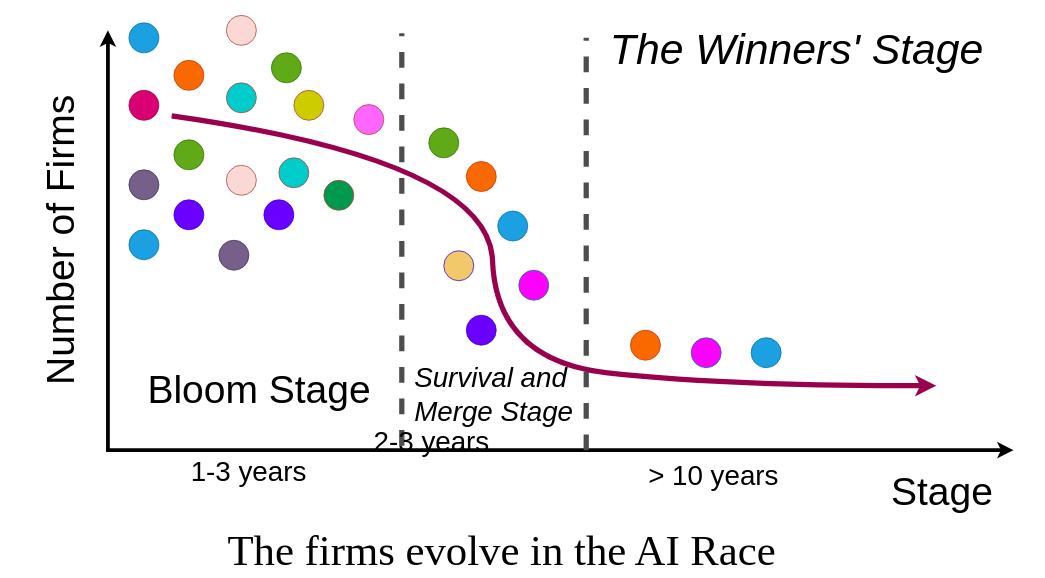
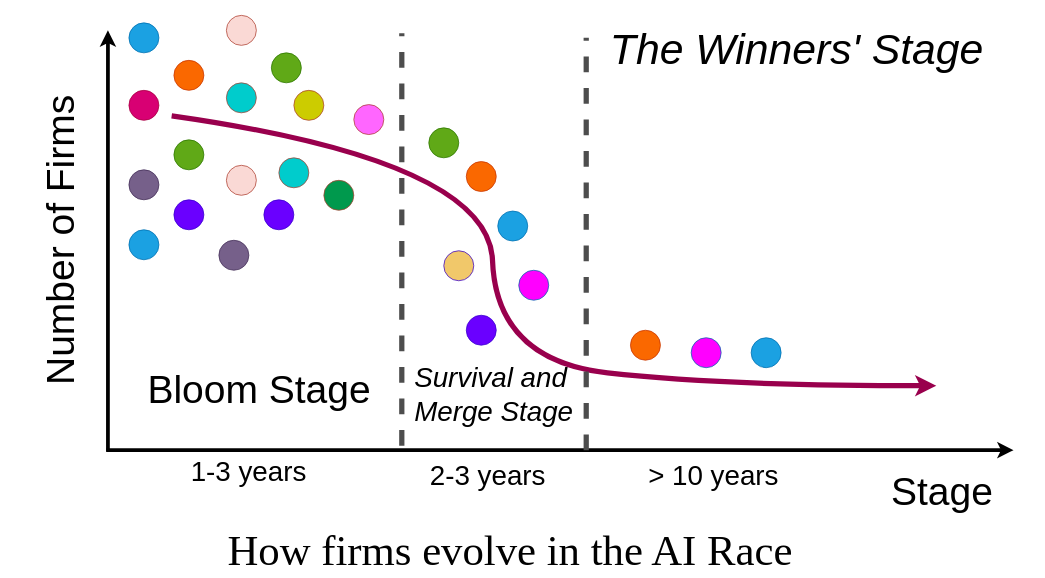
node "2-3 years": moved (432, 443) -> (488, 477)
node "The firms evolve in the AI Race": label "The firms evolve in the AI Race" -> "How firms evolve in the AI Race"
